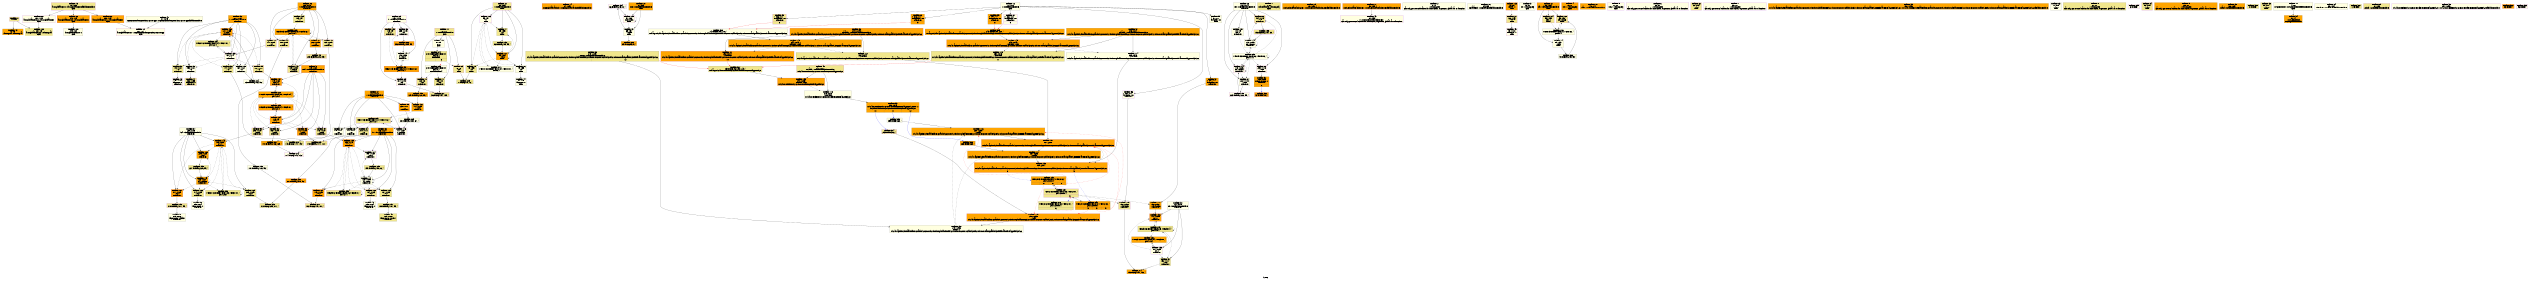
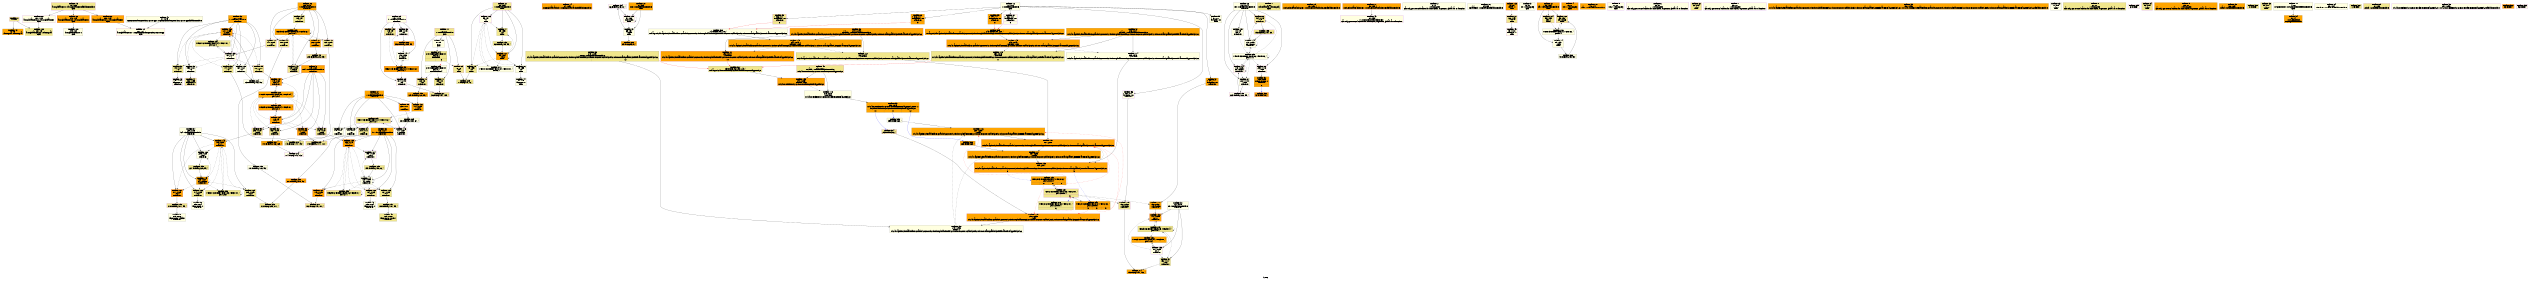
node "NodeID: 108": fillcolor orange -> lightyellow
